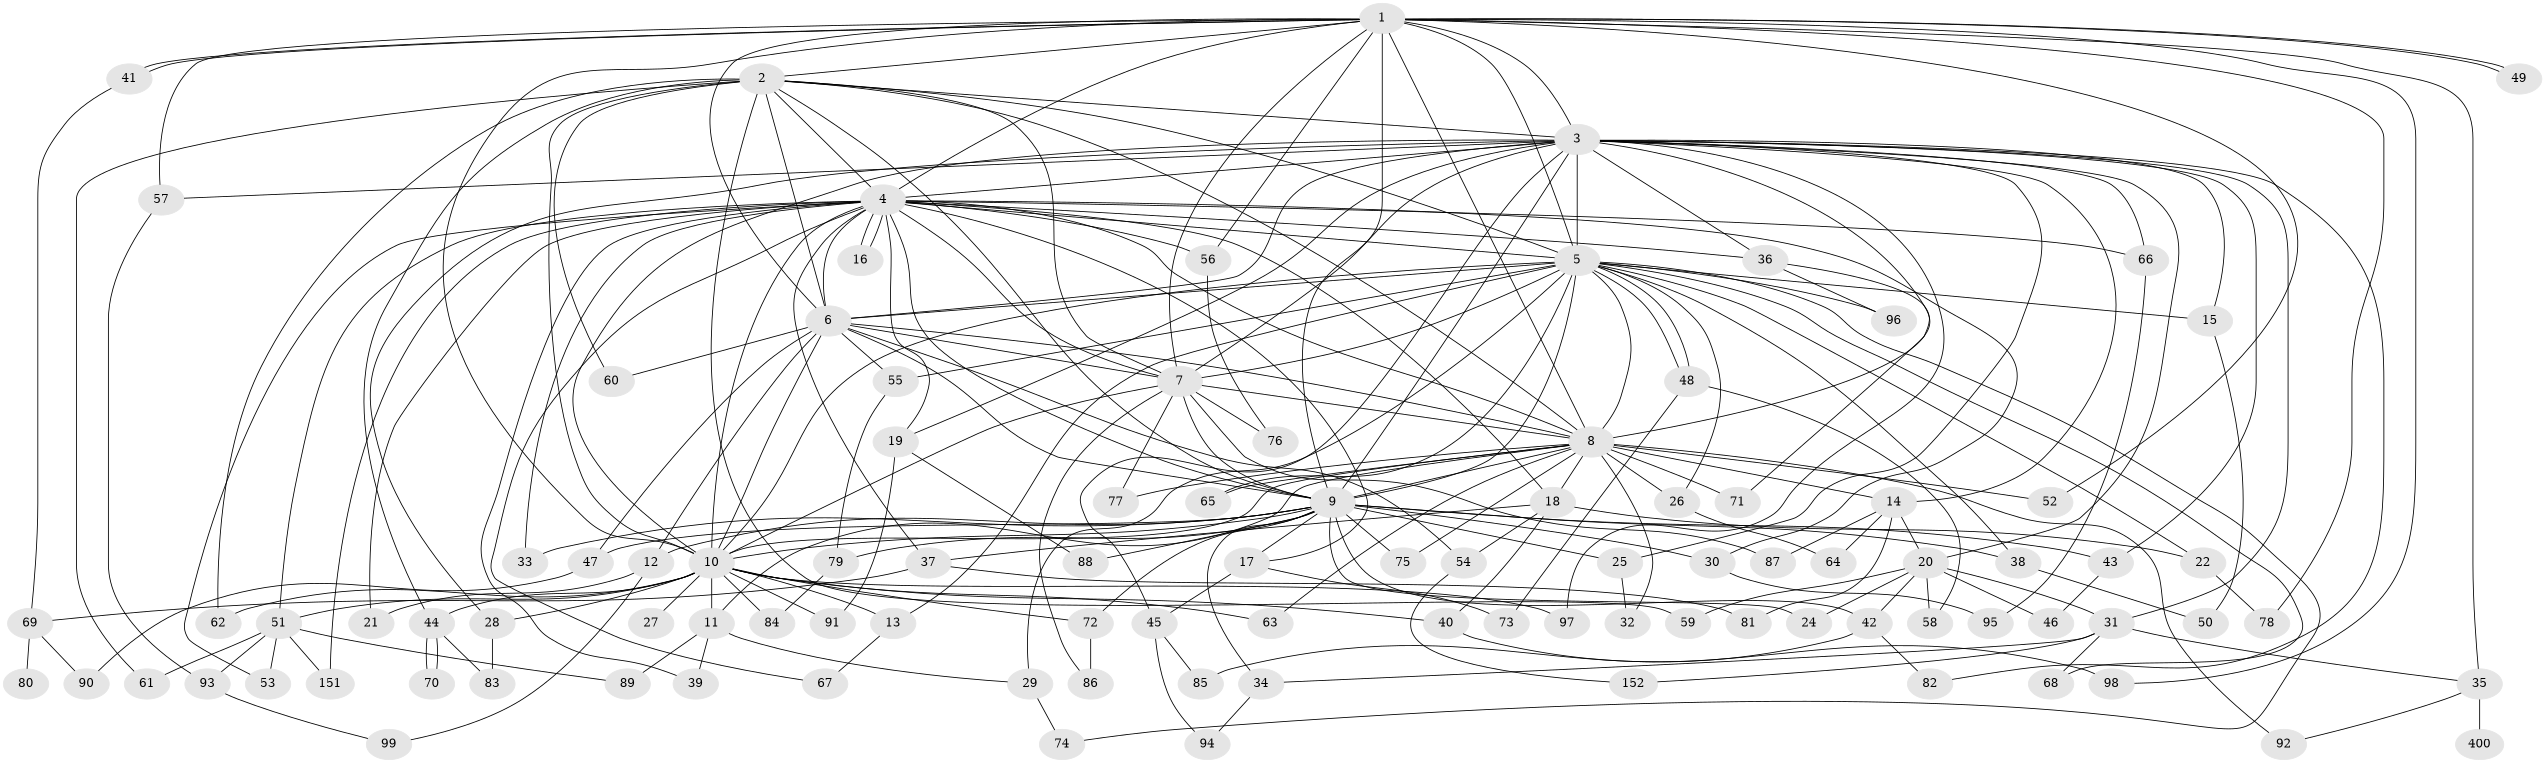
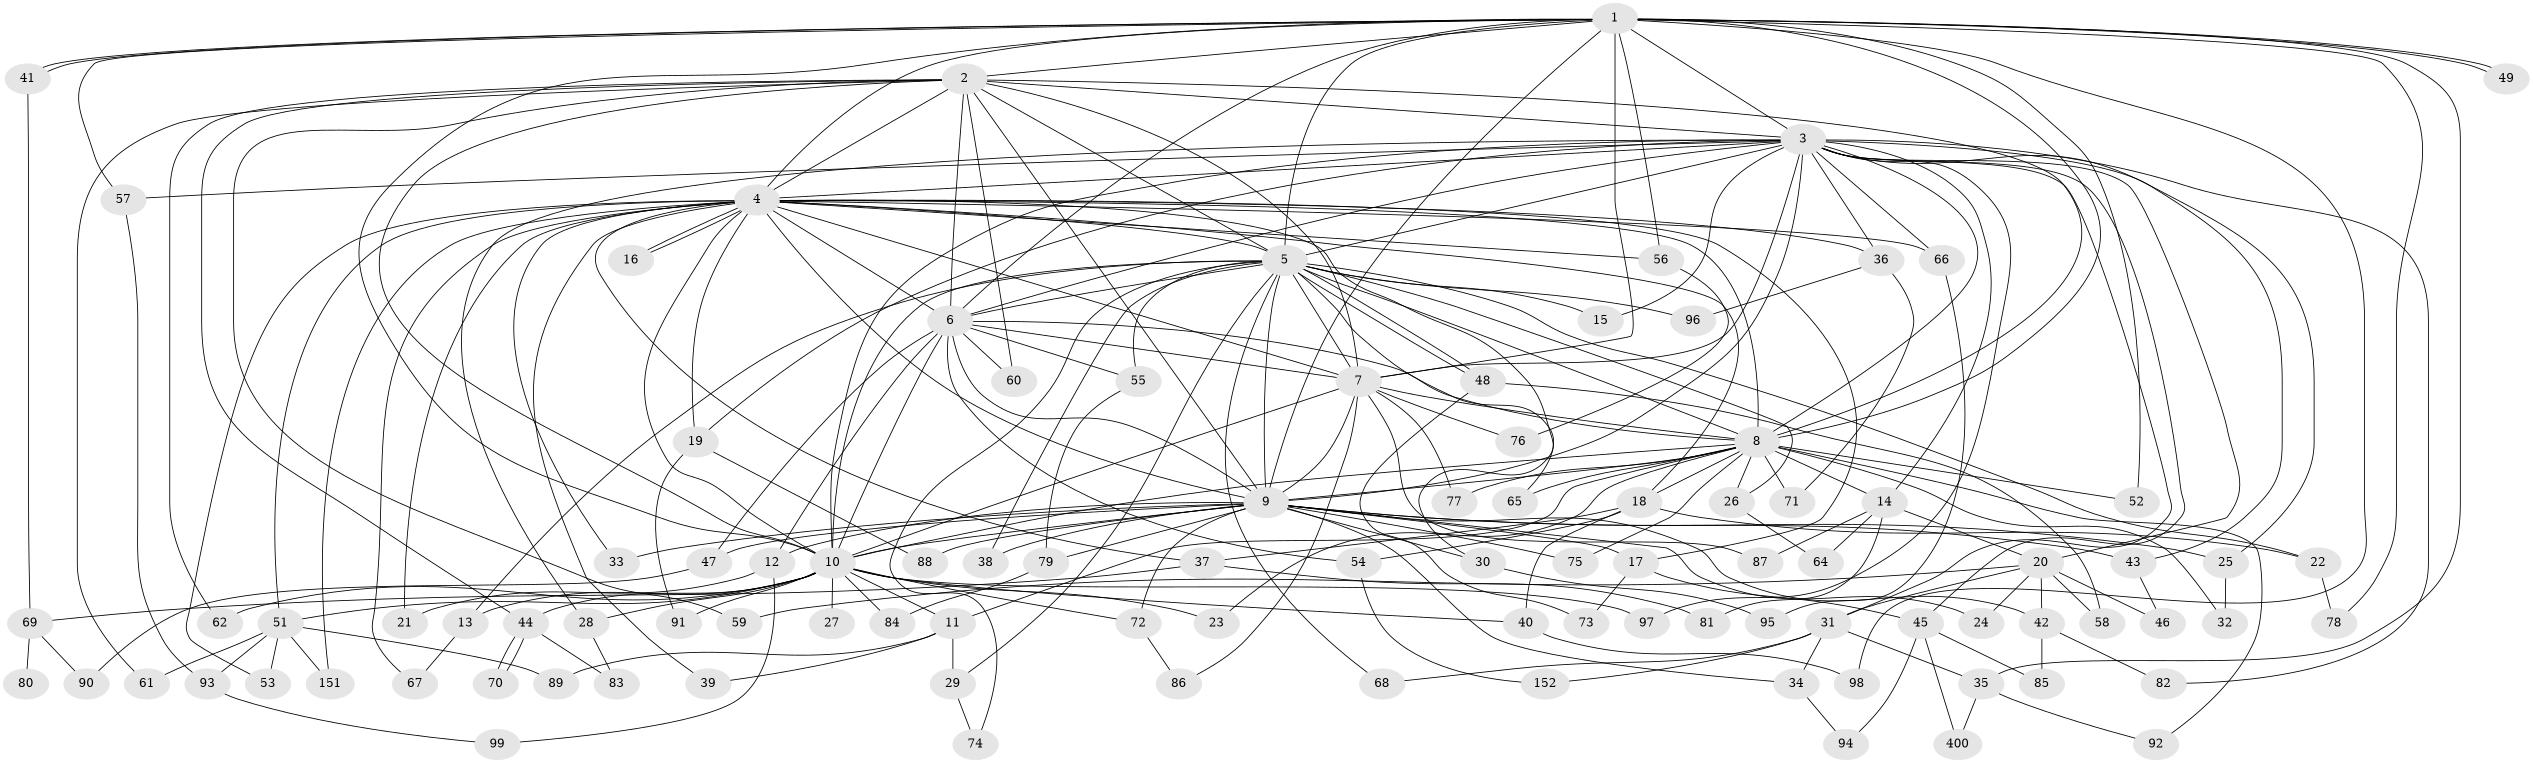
node "63": label "63" -> "23"
node "50": removed
edge "45" -- "400": added
